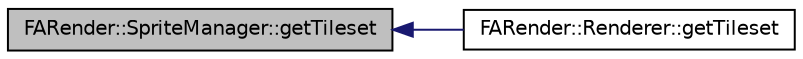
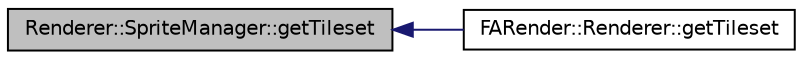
node "FARender::SpriteManager::getTileset": label "FARender::SpriteManager::getTileset" -> "Renderer::SpriteManager::getTileset"
